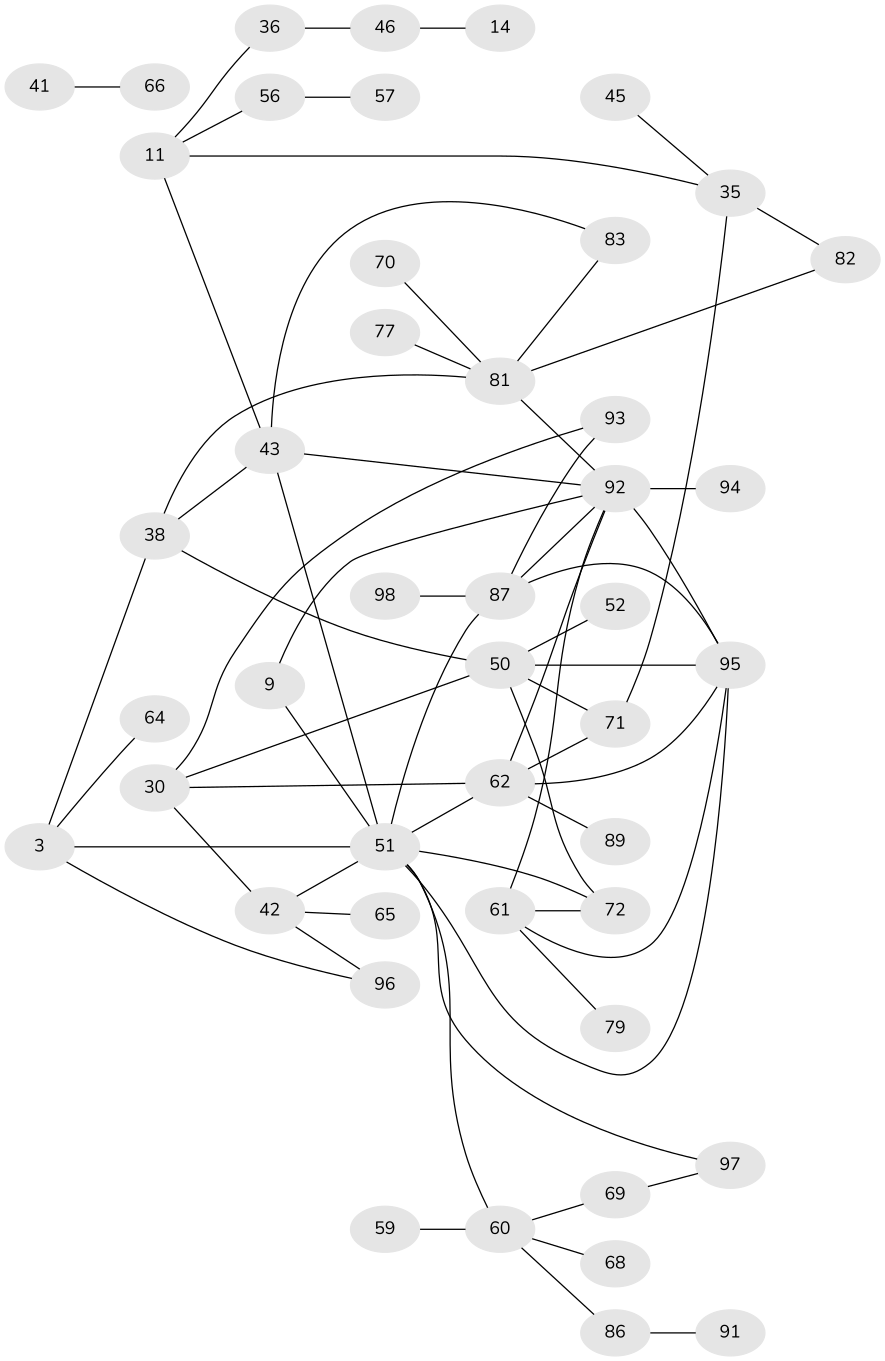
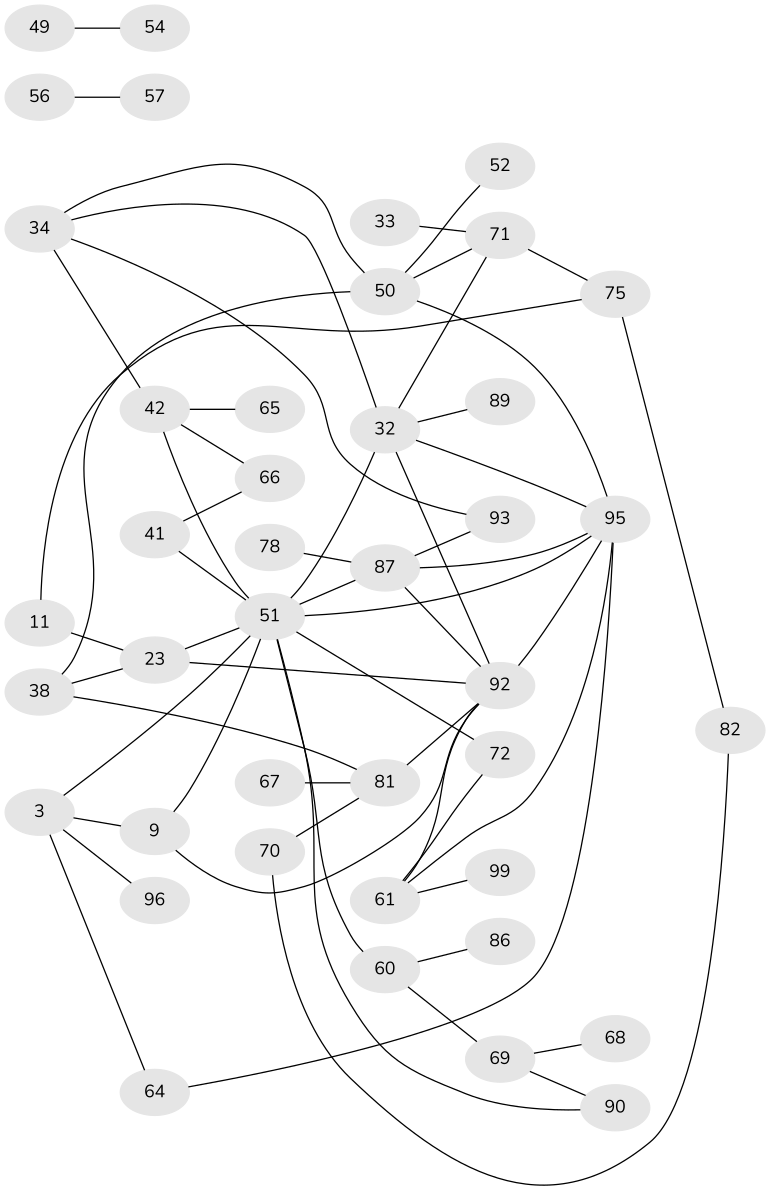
node "36": removed
node "46": label "46" -> "49"
node "14": label "14" -> "54"
node "45": removed
edge "56" -- "11": removed
node "35": label "35" -> "75"
node "33": added
node "83": removed
edge "82" -- "81": now "82" -- "70"
node "77": label "77" -> "67"
node "43": label "43" -> "23"
node "94": removed
edge "41" -- "51": added
node "98": label "98" -> "78"
edge "38" -- "3": now "9" -- "3"
node "62": label "62" -> "32"
node "30": label "30" -> "34"
edge "50" -- "72": removed
edge "95" -- "64": added
edge "42" -- "96": now "42" -- "66"
node "79": label "79" -> "99"
node "97": label "97" -> "90"
node "59": removed
edge "60" -- "68": now "69" -- "68"
node "91": removed
